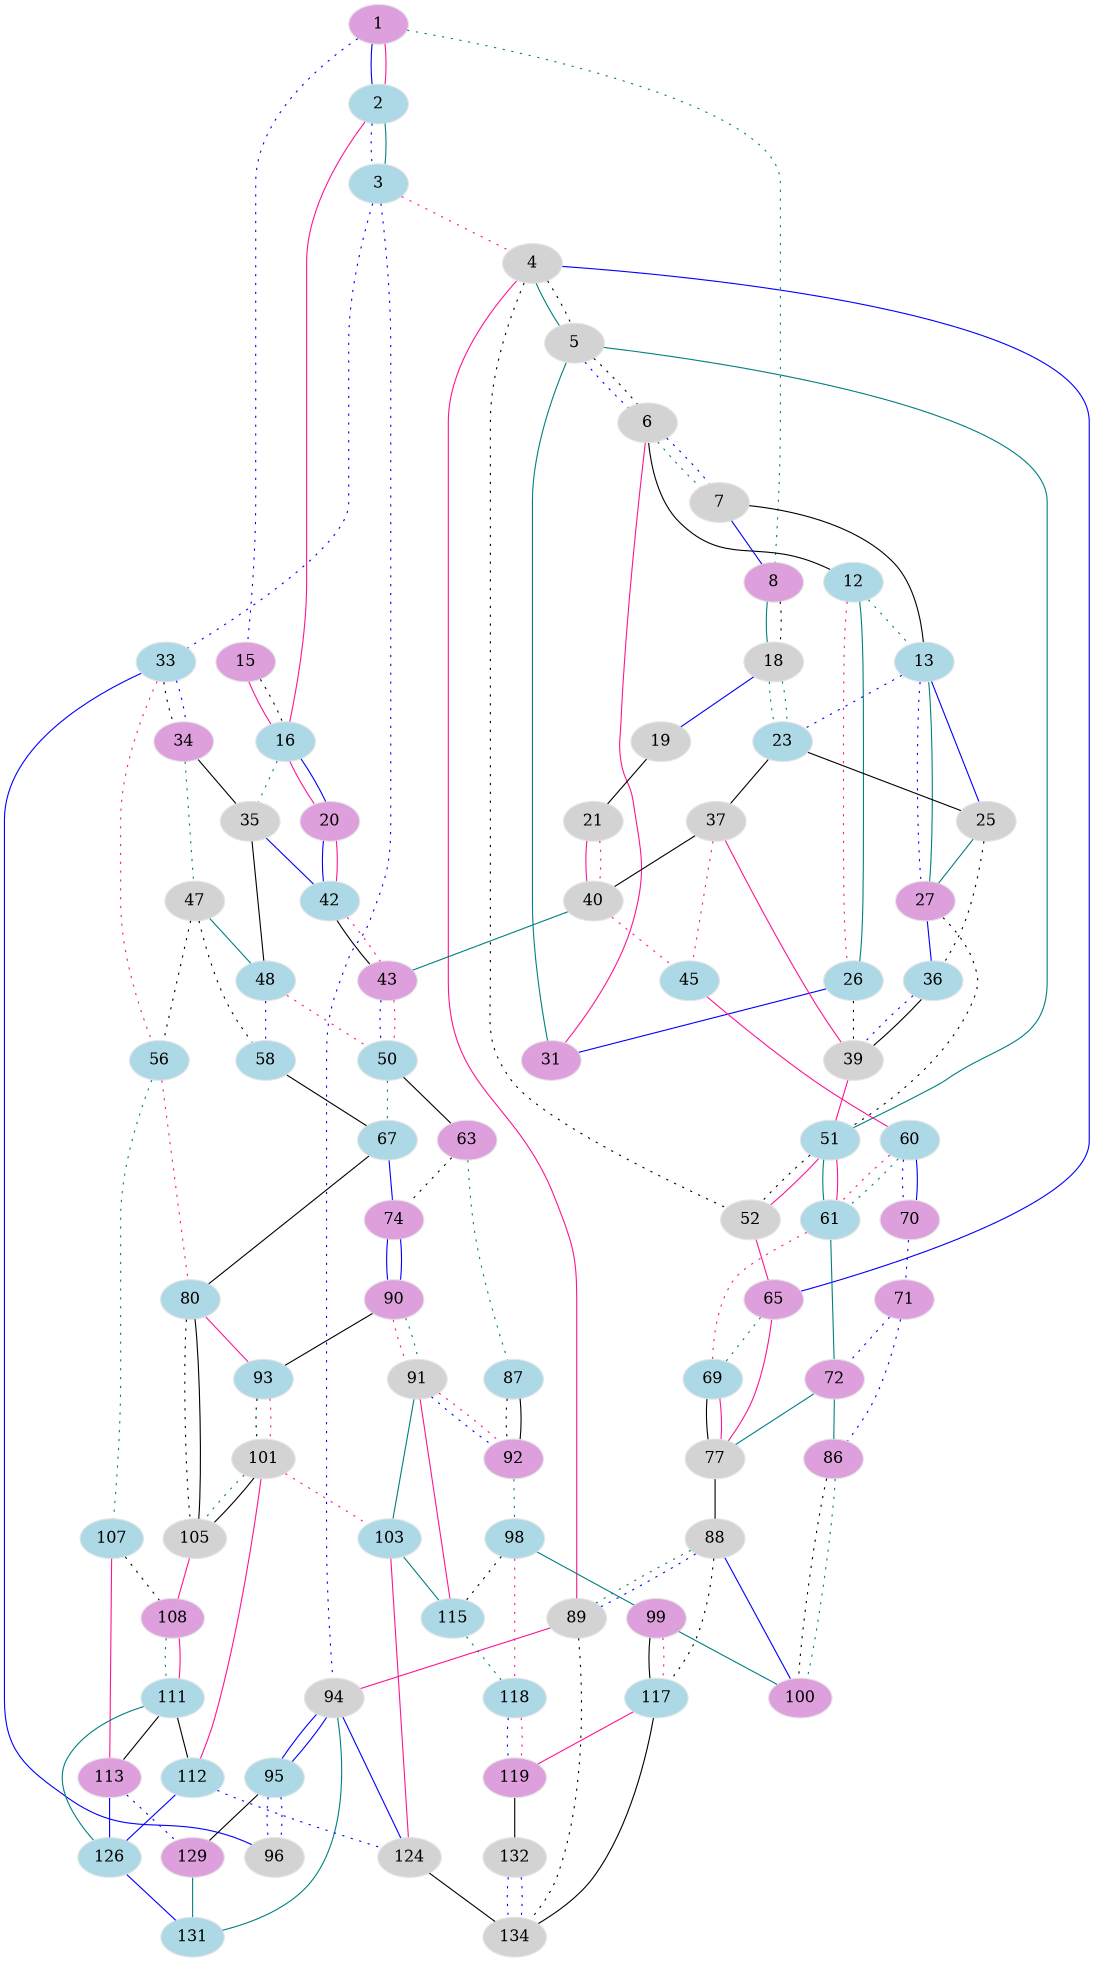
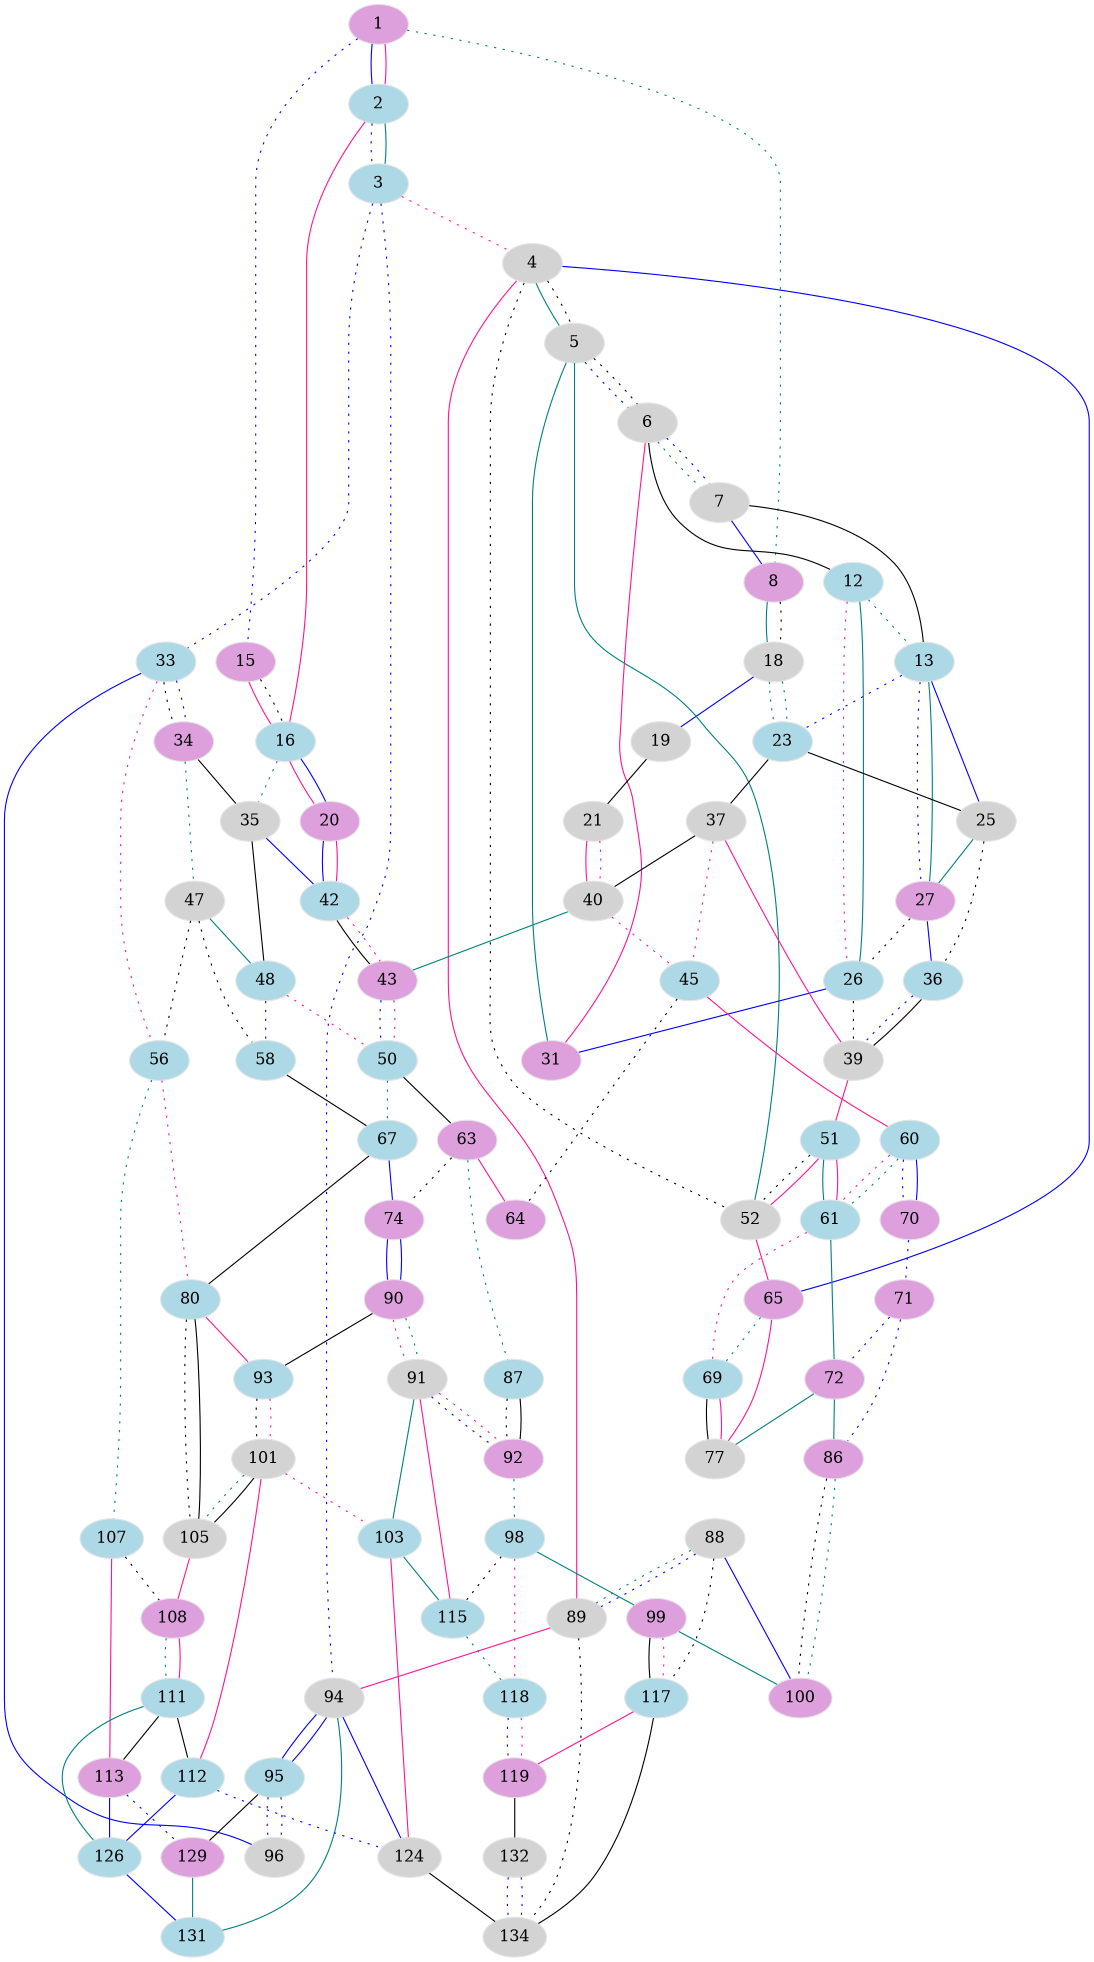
edge "5" -- "51": now "5" -- "52"
edge "27" -- "51": now "27" -- "26"
node "64": added
edge "77" -- "88": removed
